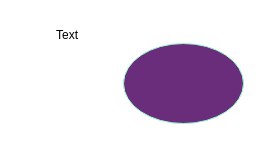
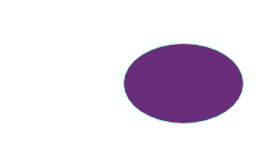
node "Text": removed
